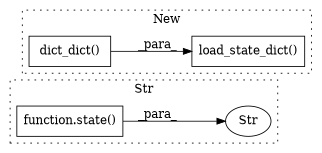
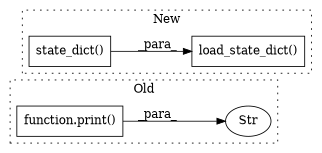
node "dict_dict()": label "dict_dict()" -> "state_dict()"
cluster "Str": label "Str" -> "Old"
node "function.state()": label "function.state()" -> "function.print()"
